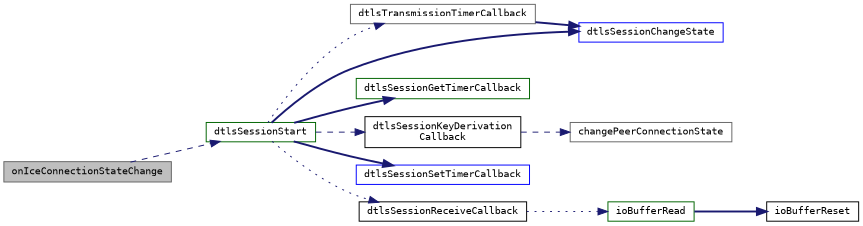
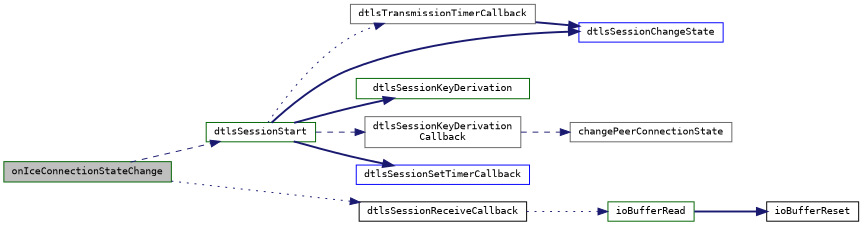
node "dtlsSessionGetTimerCallback": label "dtlsSessionGetTimerCallback" -> "dtlsSessionKeyDerivation"
node "dtlsSessionKeyDerivation Callback": color black -> gray40
node "onIceConnectionStateChange": color gray40 -> darkgreen
edge "dtlsSessionStart" -> "dtlsSessionReceiveCallback": now "onIceConnectionStateChange" -> "dtlsSessionReceiveCallback"
